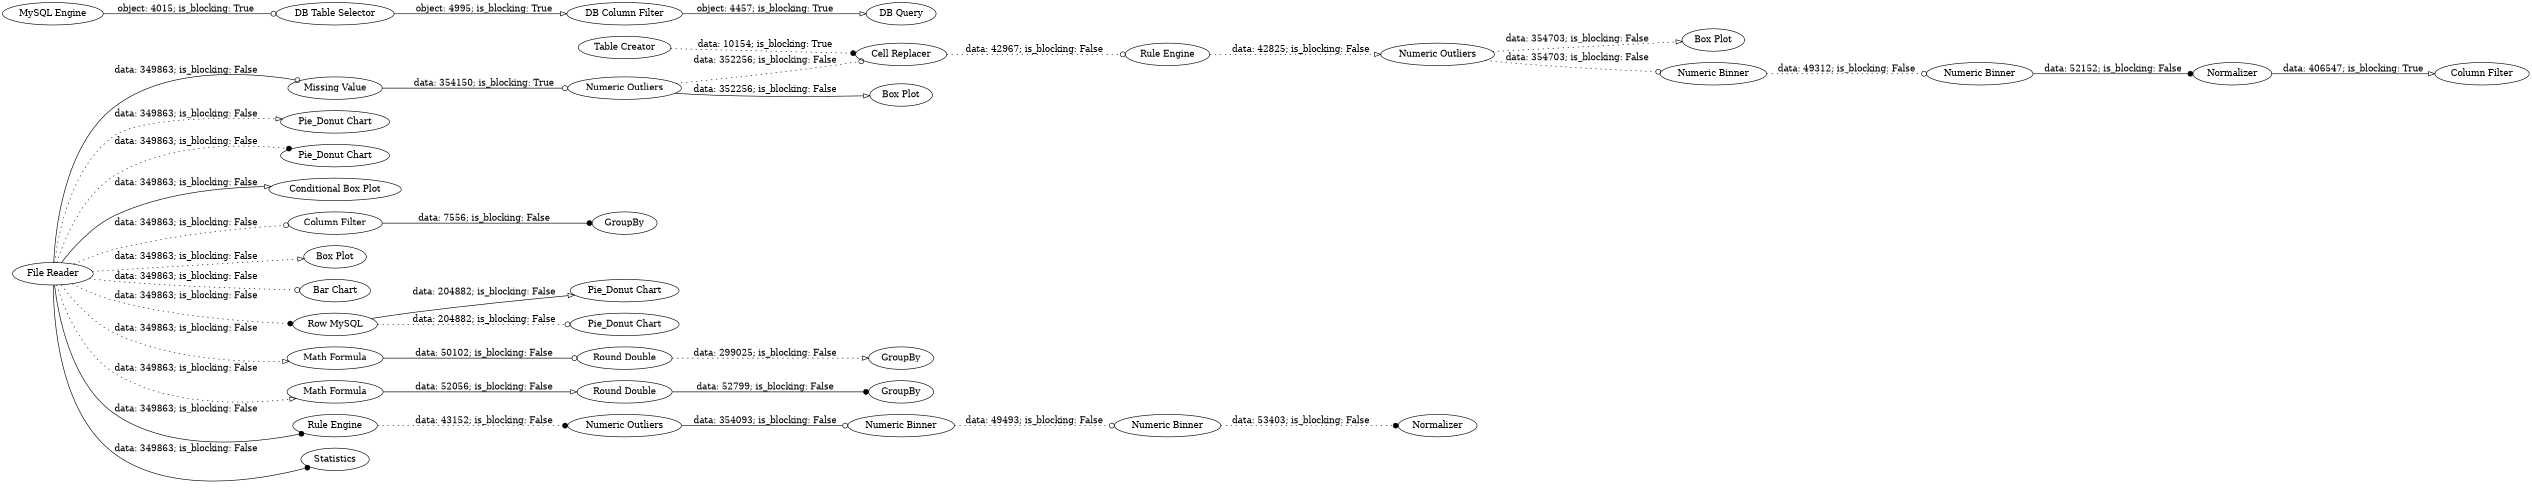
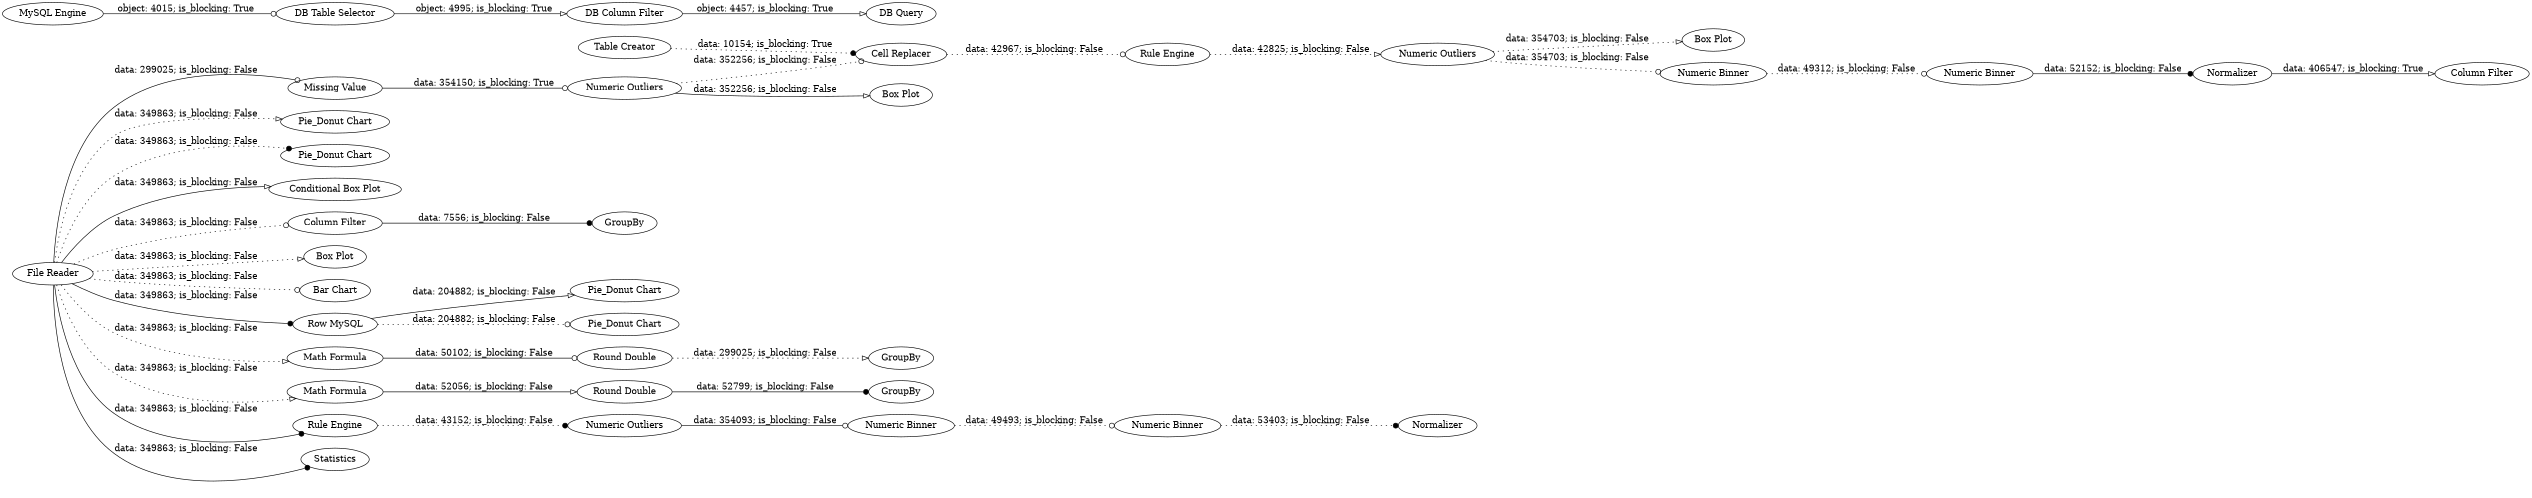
edge "File Reader" -> "Missing Value": label "data: 349863; is_blocking: False" -> "data: 299025; is_blocking: False"
edge "File Reader" -> "Row MySQL": style dotted -> solid
